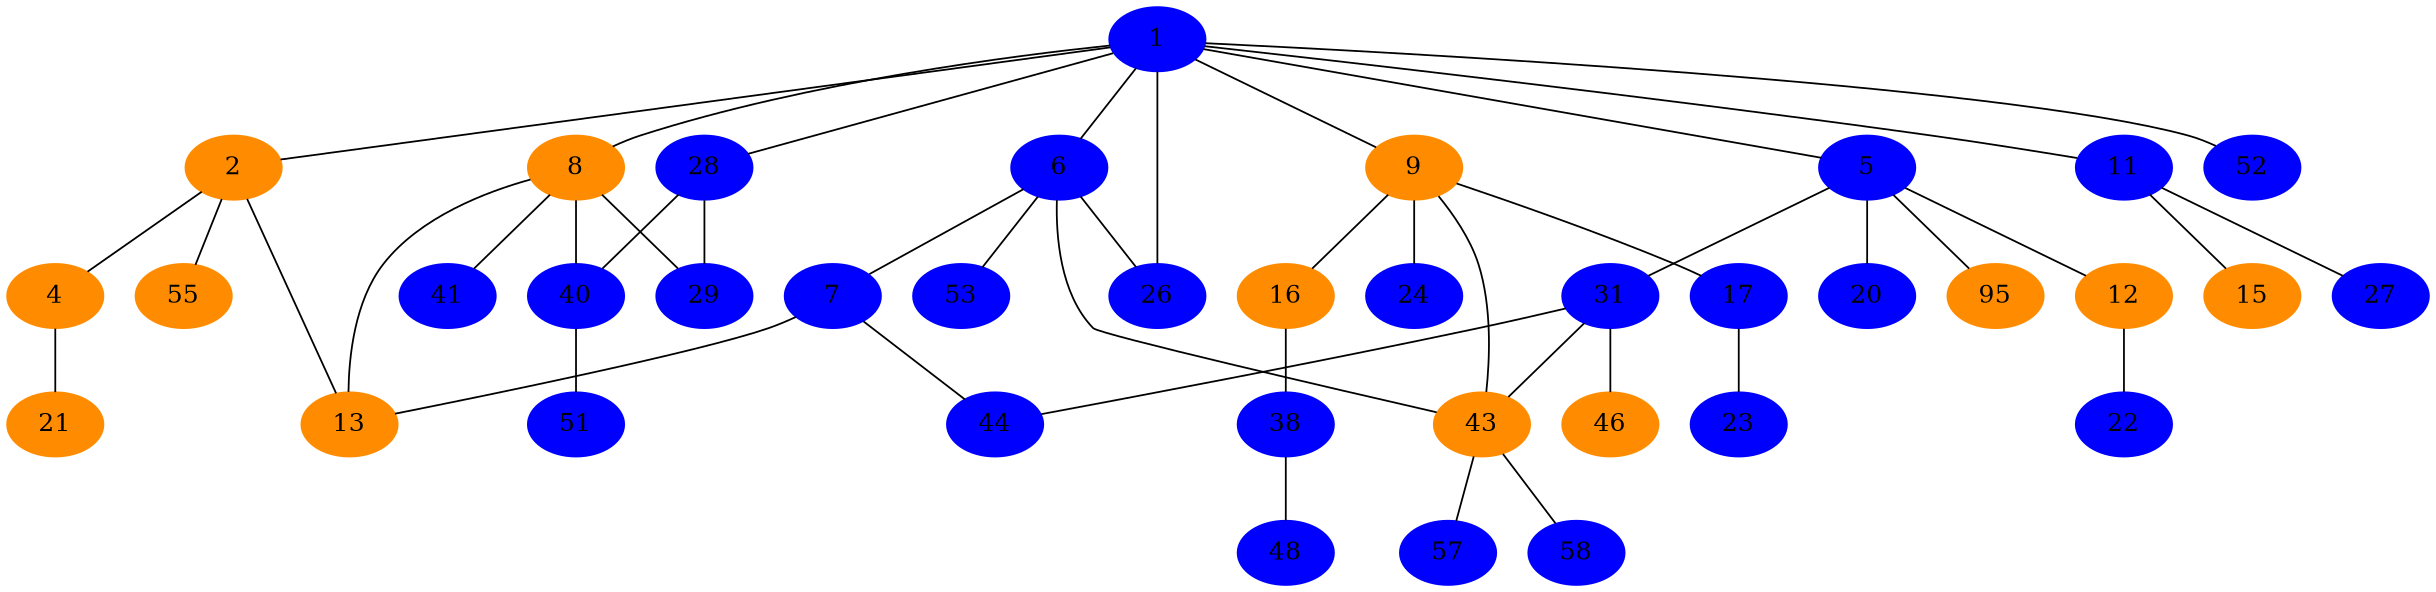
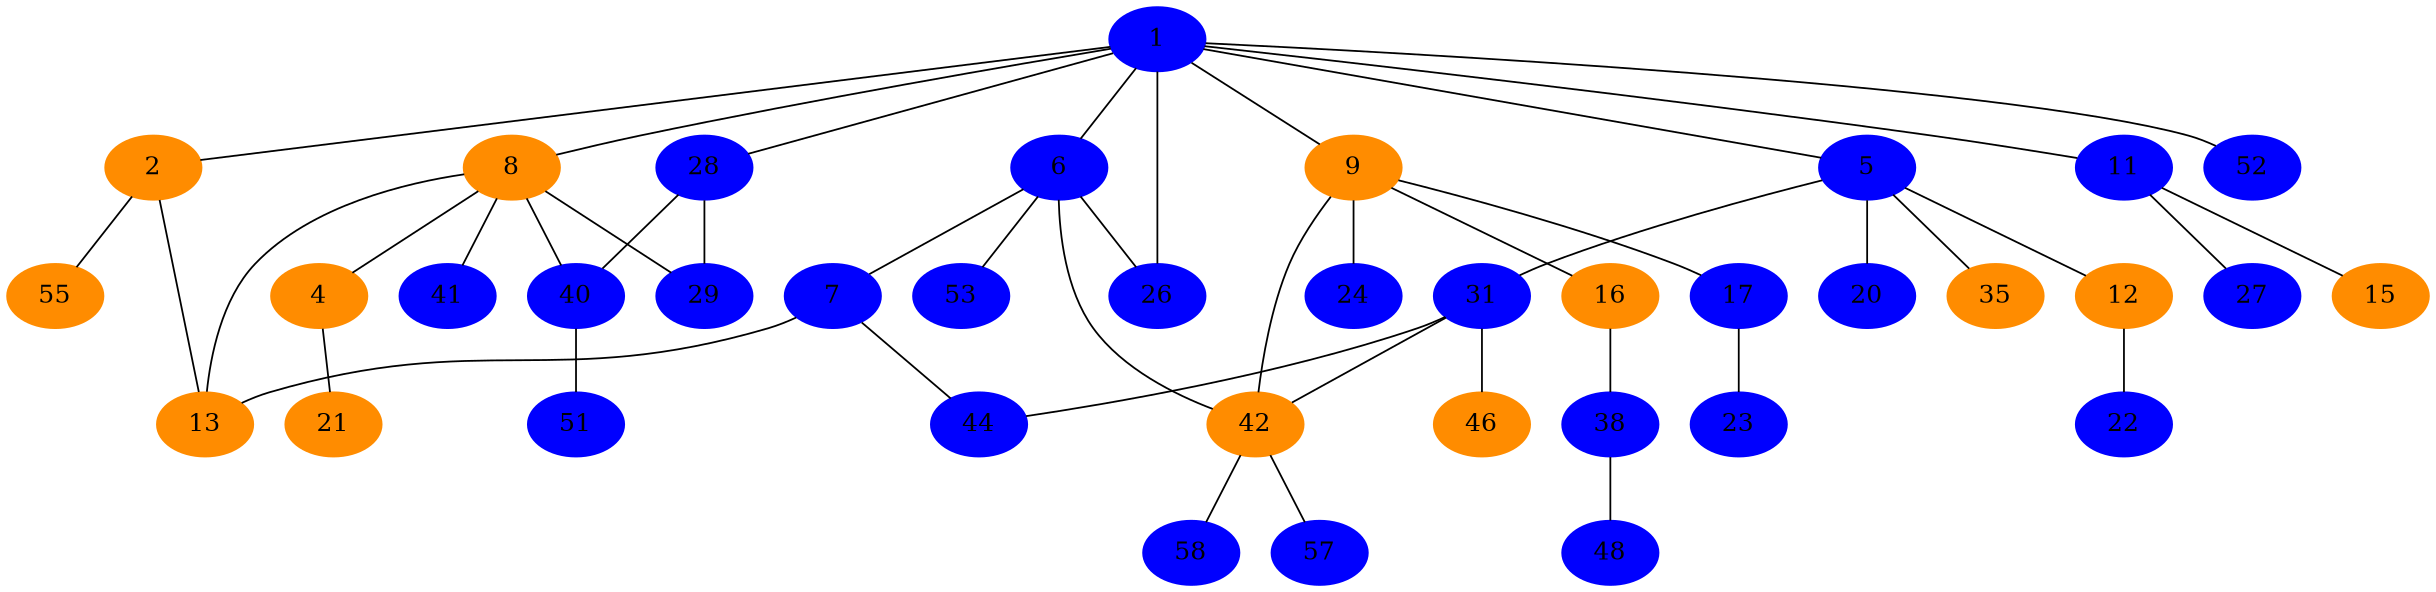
edge "2" -- "4": now "8" -- "4"
node "95": label "95" -> "35"
node "43": label "43" -> "42"
